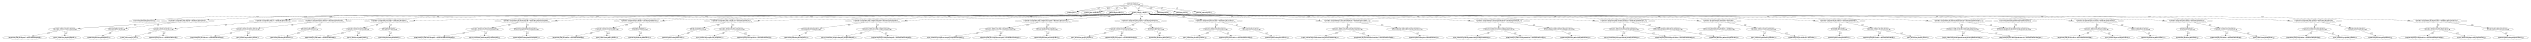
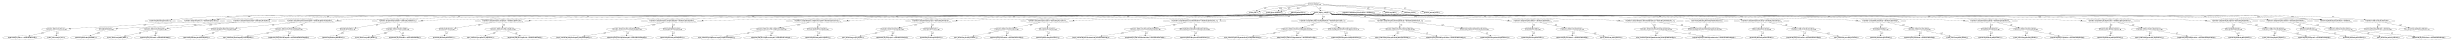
edge "(BLOCK,<empty>,<empty>)" -> "(<operator>.assignment,this.attributes = attributes)": now "(BLOCK,<empty>,<empty>)" -> "(IDENTIFIER,attributes,this.attributes = attributes)"
